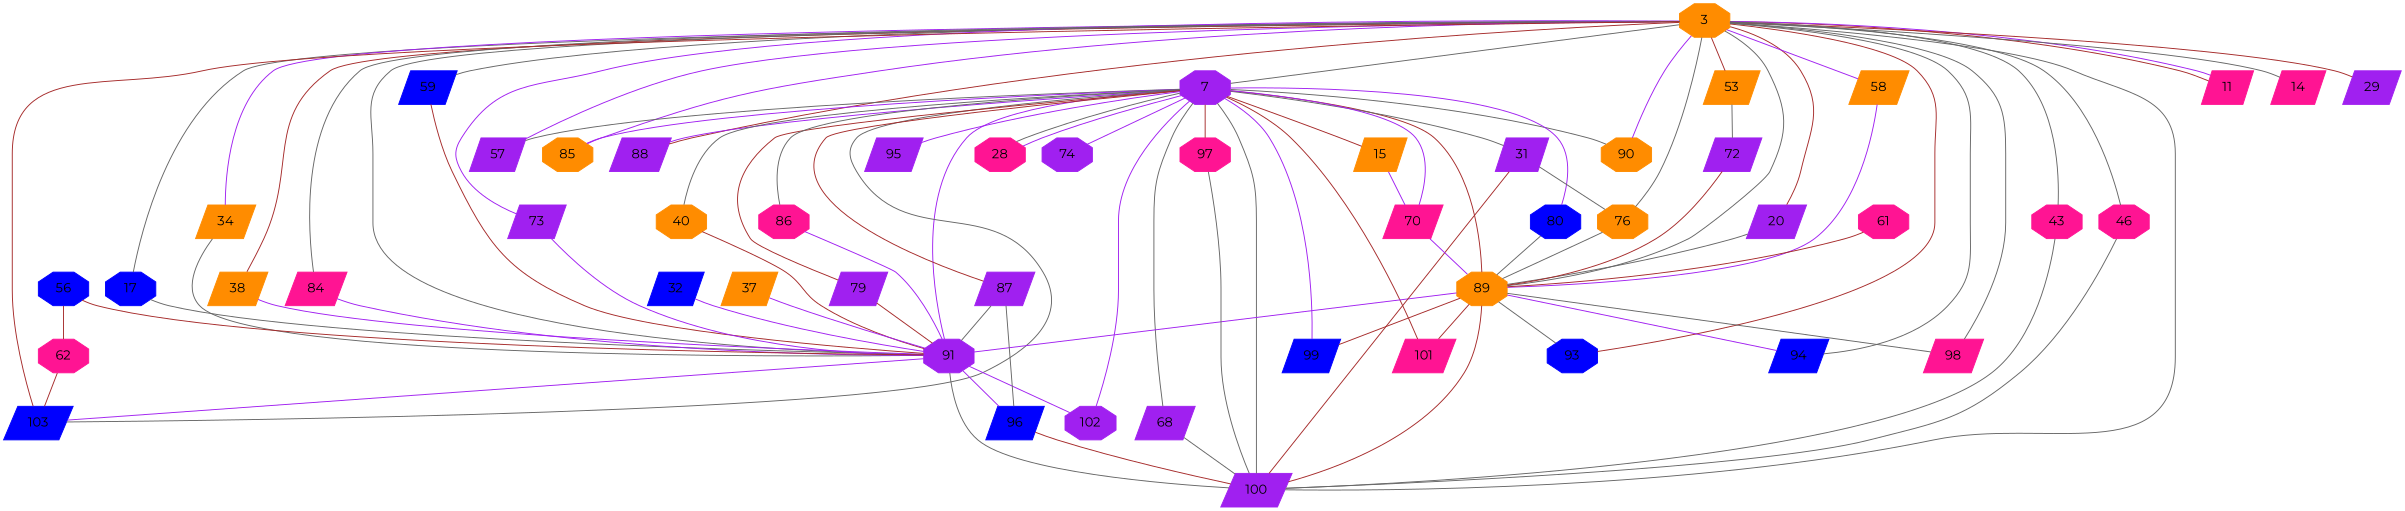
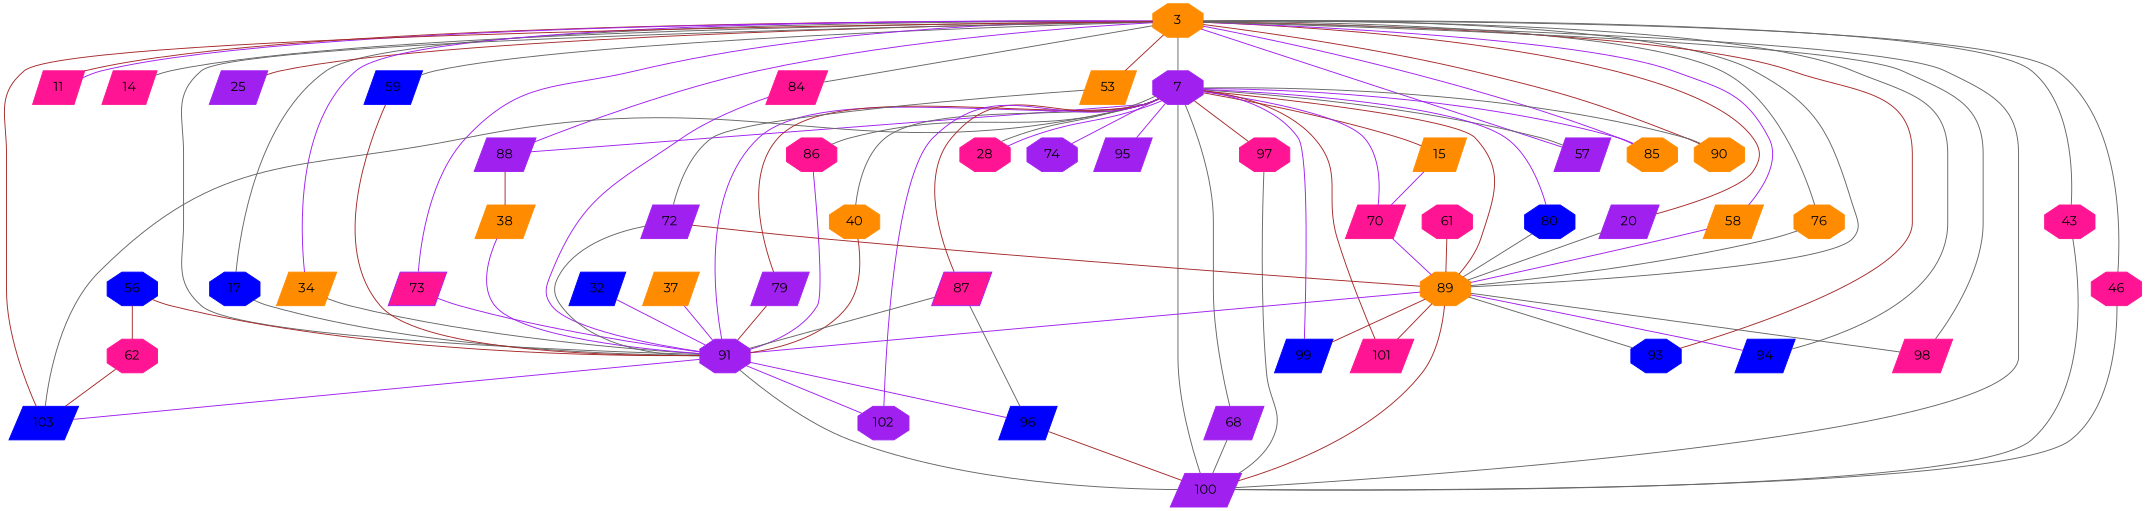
edge "3" -- "38": now "88" -- "38"
edge "3" -- "88": color brown -> purple
edge "3" -- "90": color purple -> brown
node "29": label "29" -> "25"
node "31": removed
node "73": fillcolor purple -> deeppink
node "87": fillcolor purple -> deeppink
edge "72" -- "91": added
